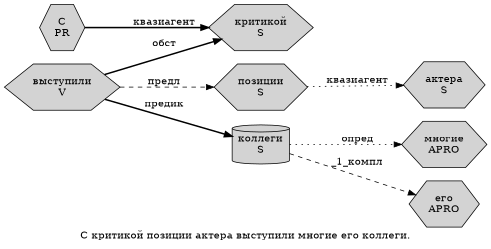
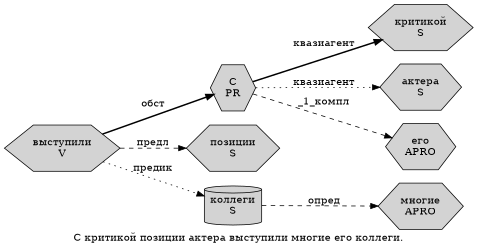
edge "выступили V" -> "критикой S": now "выступили V" -> "С PR"
edge "позиции S" -> "актера S": now "С PR" -> "актера S"
edge "выступили V" -> "коллеги S": style bold -> dotted
edge "коллеги S" -> "многие APRO": style dotted -> dashed
edge "коллеги S" -> "его APRO": now "С PR" -> "его APRO"
